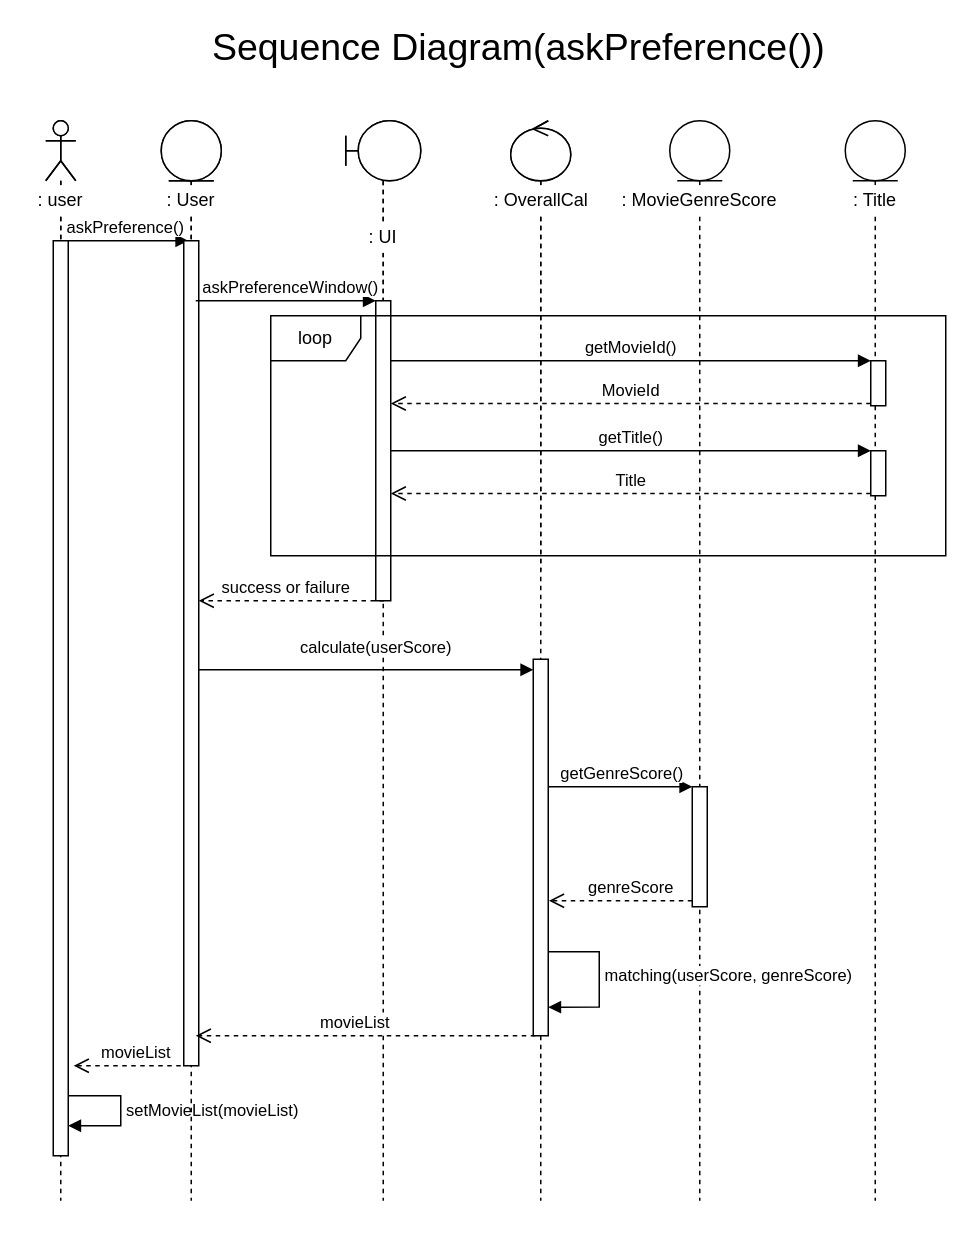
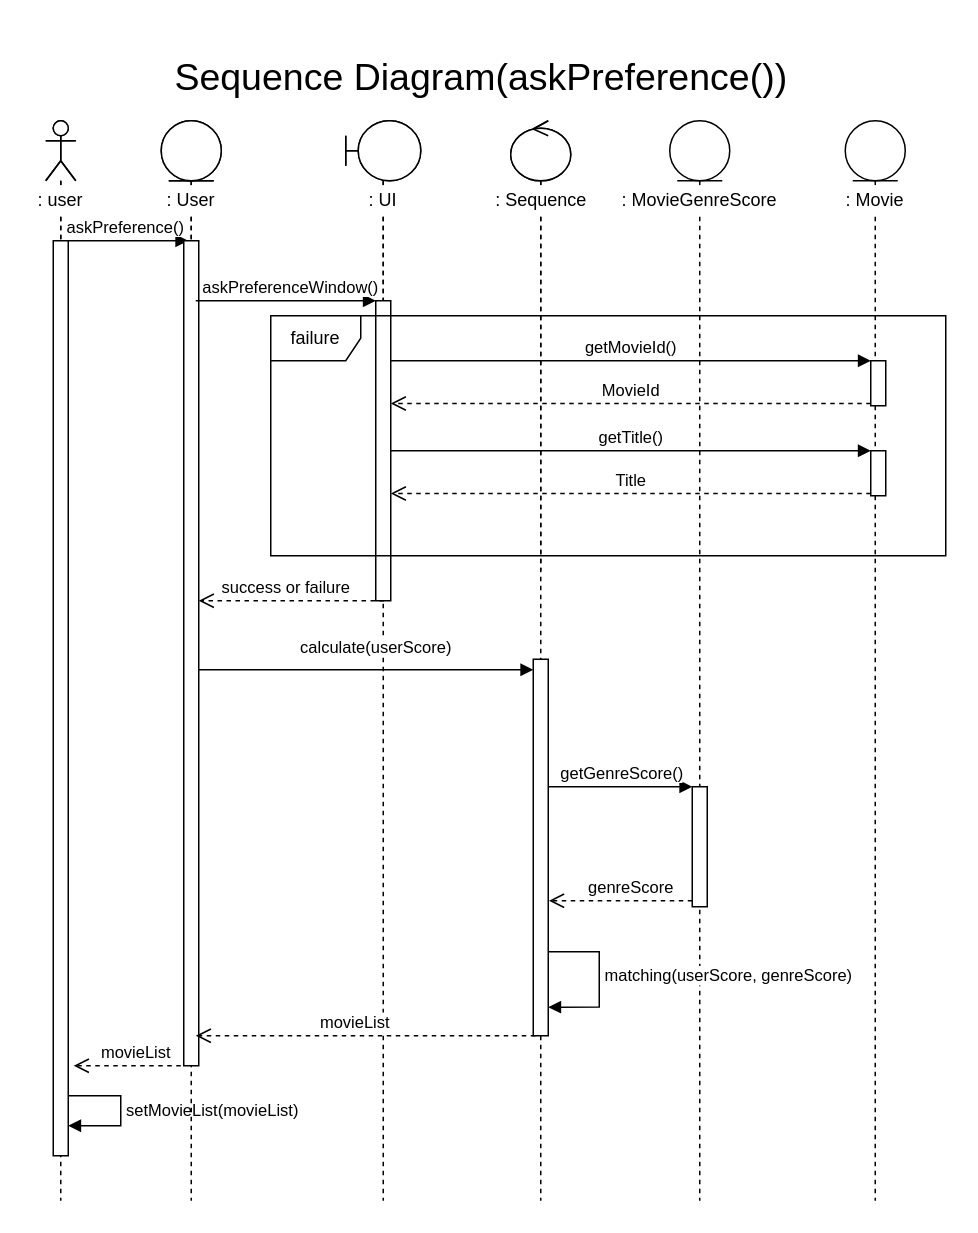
node "Sequence Diagram(askPreference())": moved (518, 46) -> (481, 76)
node ": OverallCal": label ": OverallCal" -> ": Sequence"
node ": Title": label ": Title" -> ": Movie"
node ": UI": moved (383, 238) -> (383, 200)
node "loop": label "loop" -> "failure"
